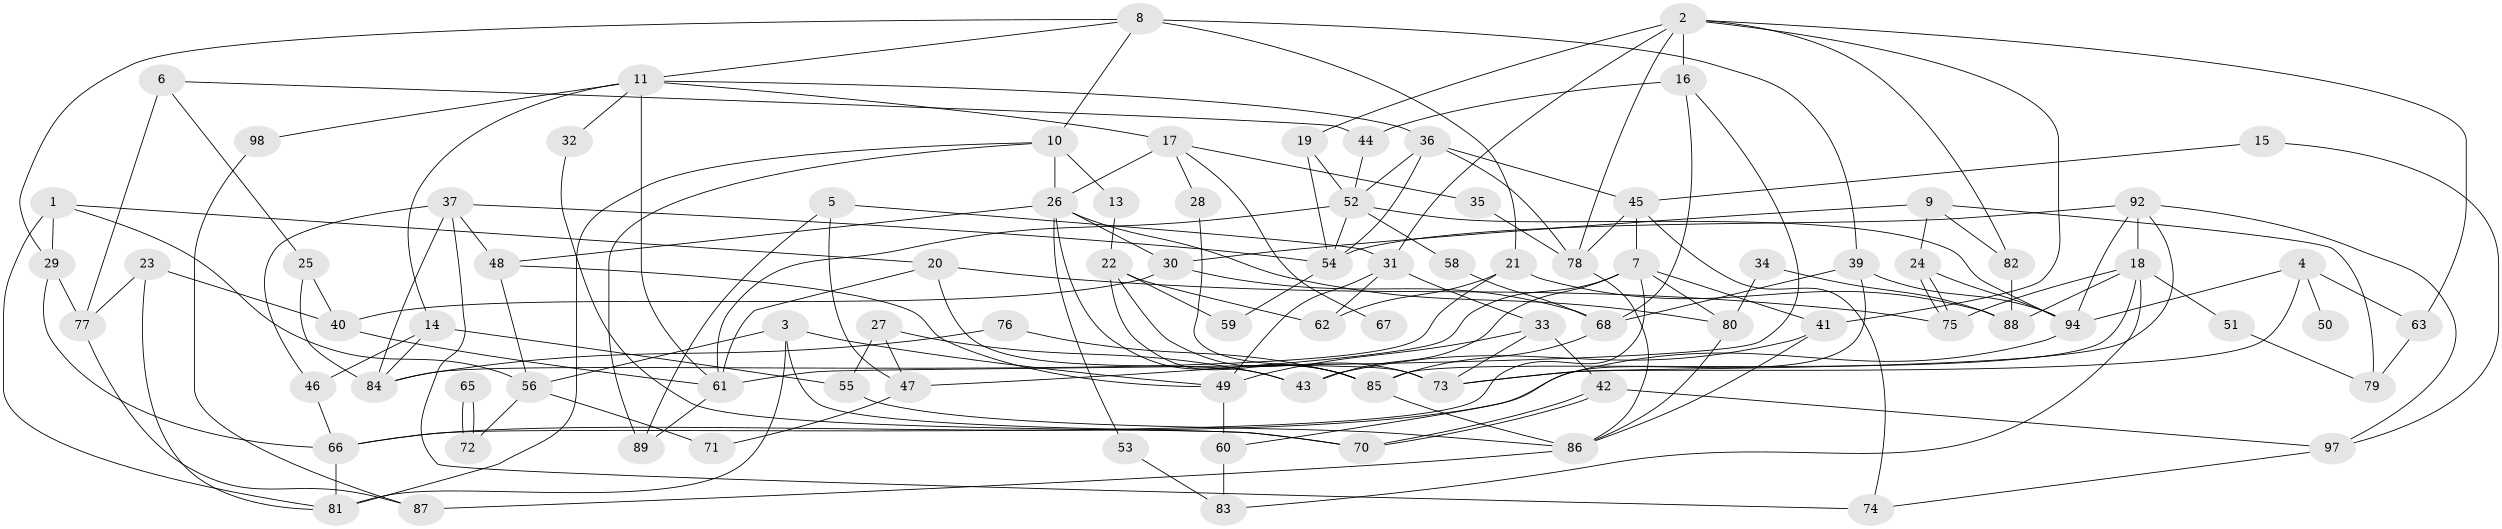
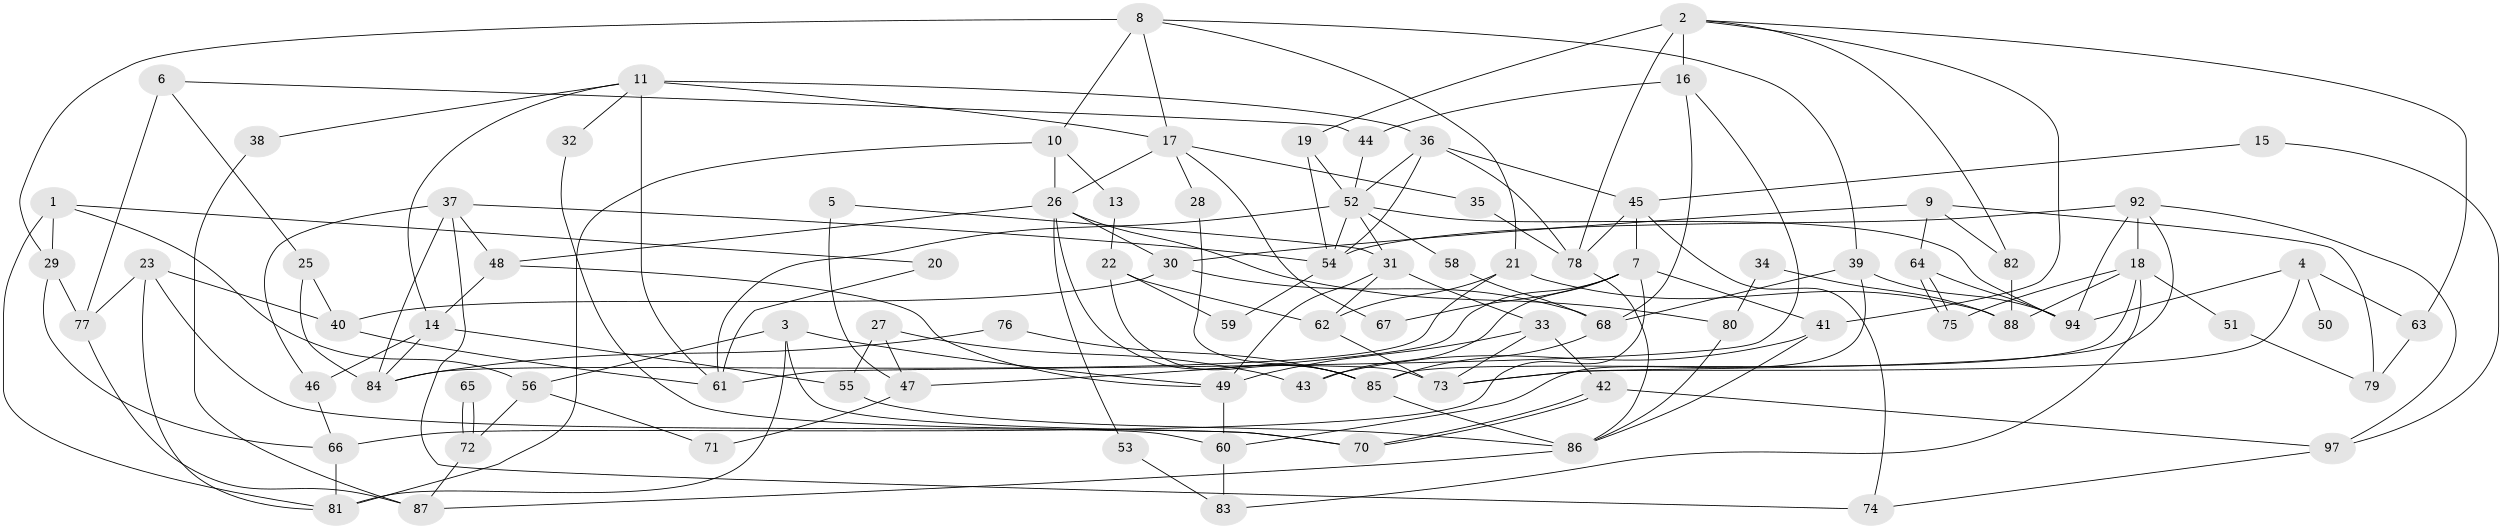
edge "8" -- "11": now "8" -- "17"
edge "2" -- "31": now "52" -- "31"
node "98": label "98" -> "38"
node "24": label "24" -> "64"
edge "20" -- "75": removed
edge "7" -- "80": now "7" -- "67"
edge "48" -- "56": now "48" -- "14"
edge "22" -- "73": now "62" -- "73"
edge "20" -- "43": removed
edge "23" -- "60": added
edge "94" -- "66": removed
node "89": removed
edge "72" -- "87": added
